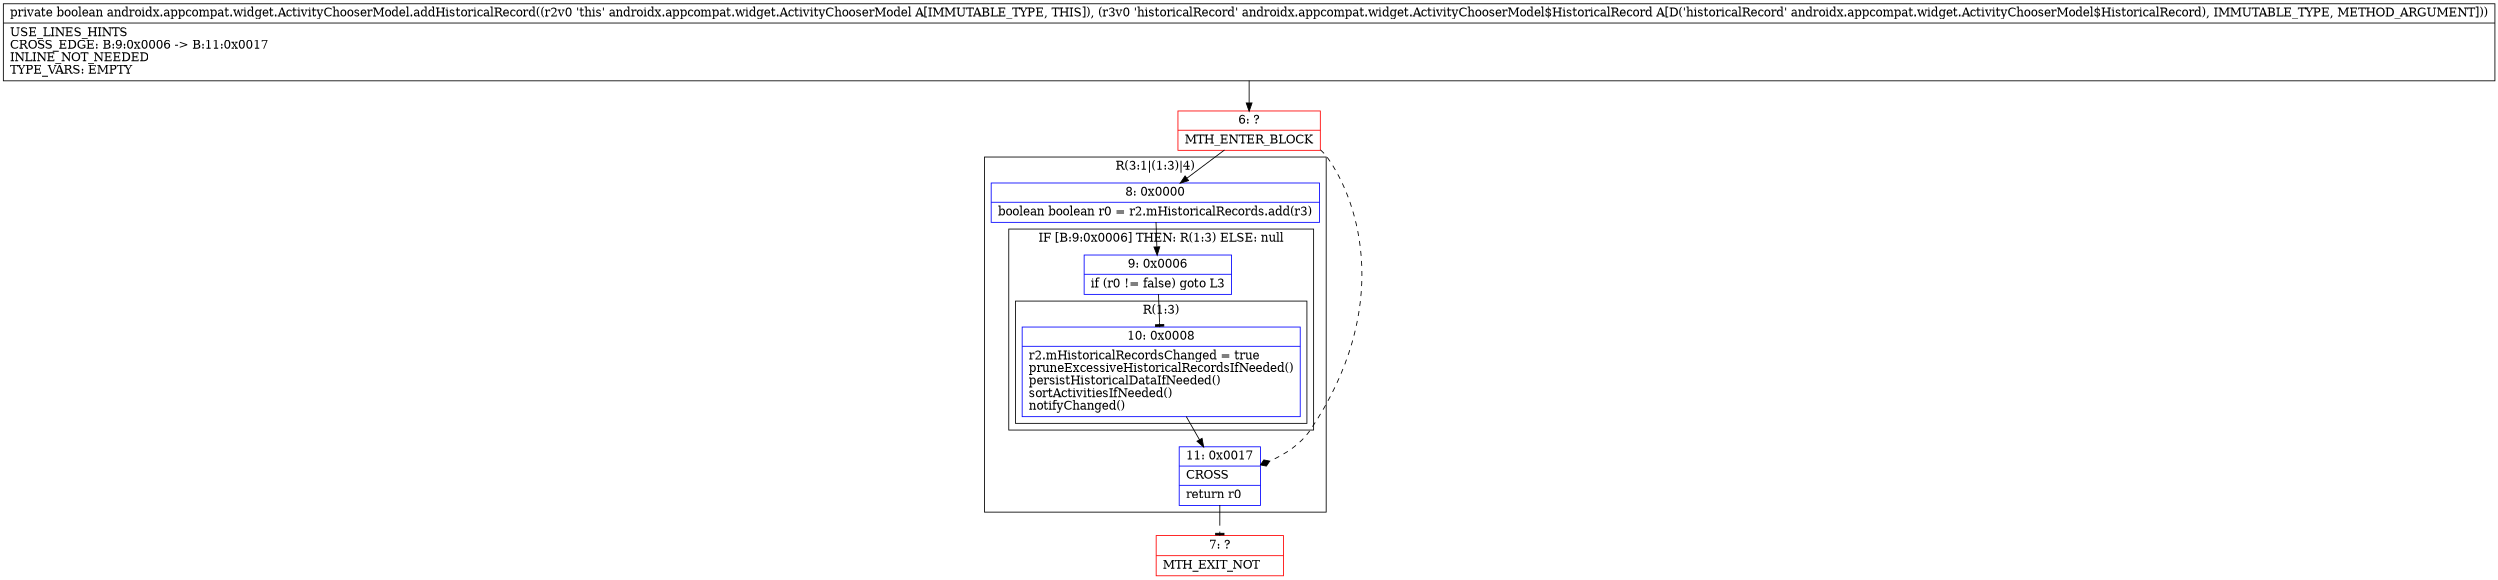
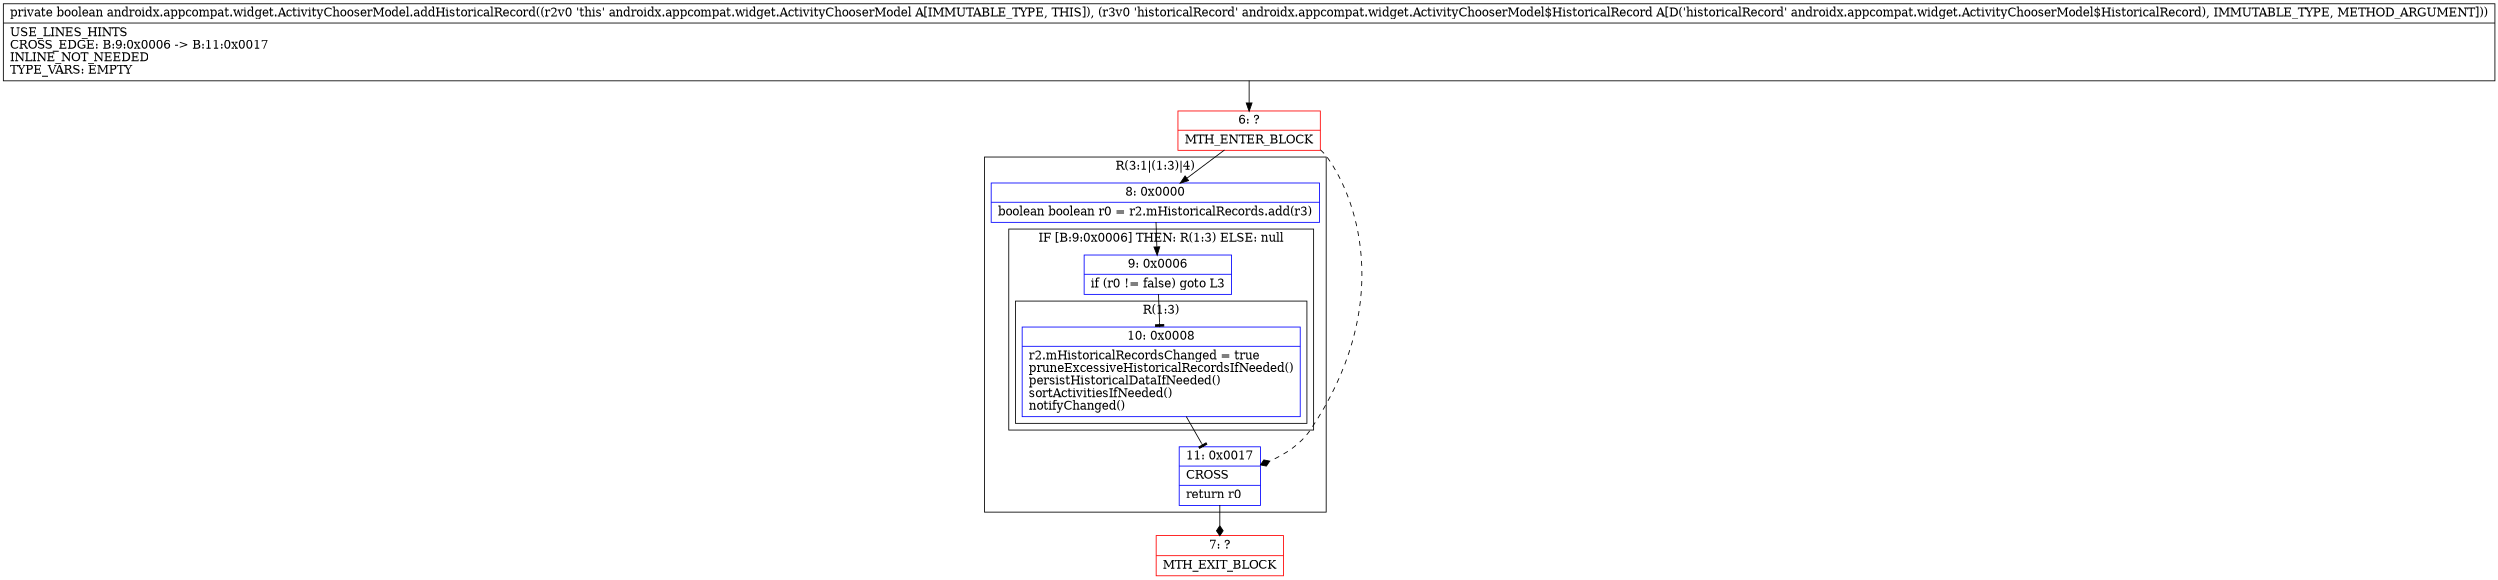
edge "10: 0x0008" -> "11: 0x0017": arrowhead normal -> tee
edge "11: 0x0017" -> "7: ?": arrowhead tee -> diamond
node "7: ?": text "MTH_EXIT_NOT" -> "MTH_EXIT_BLOCK"
